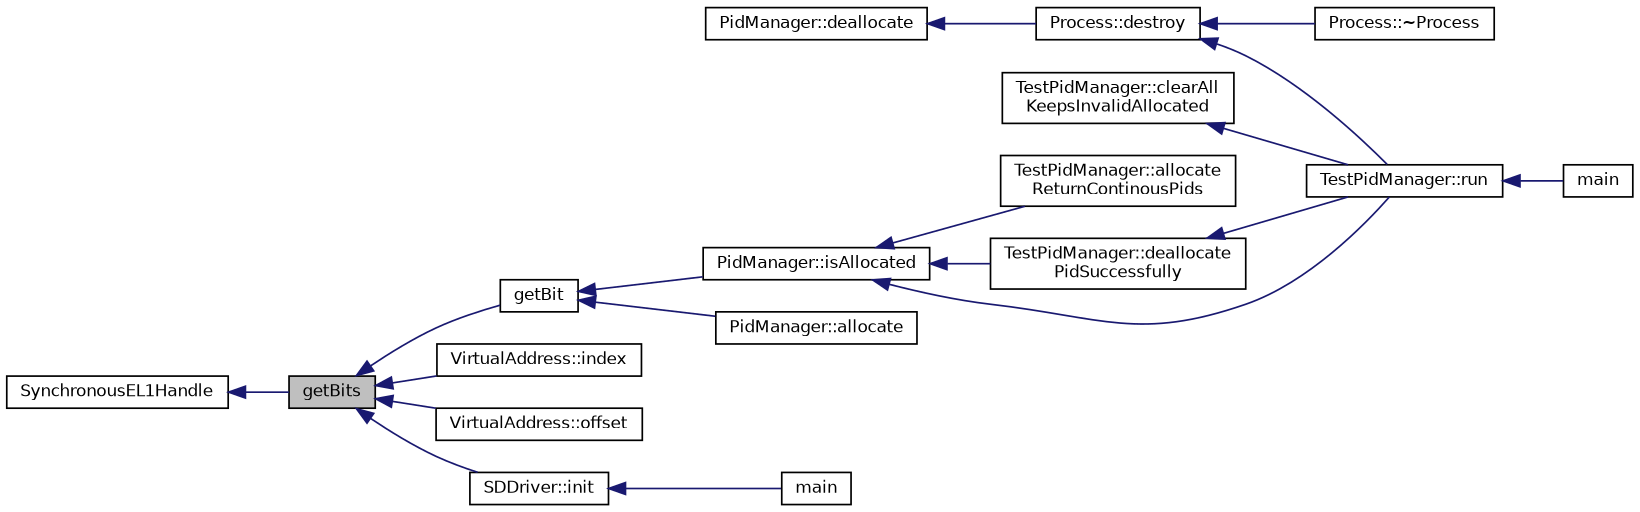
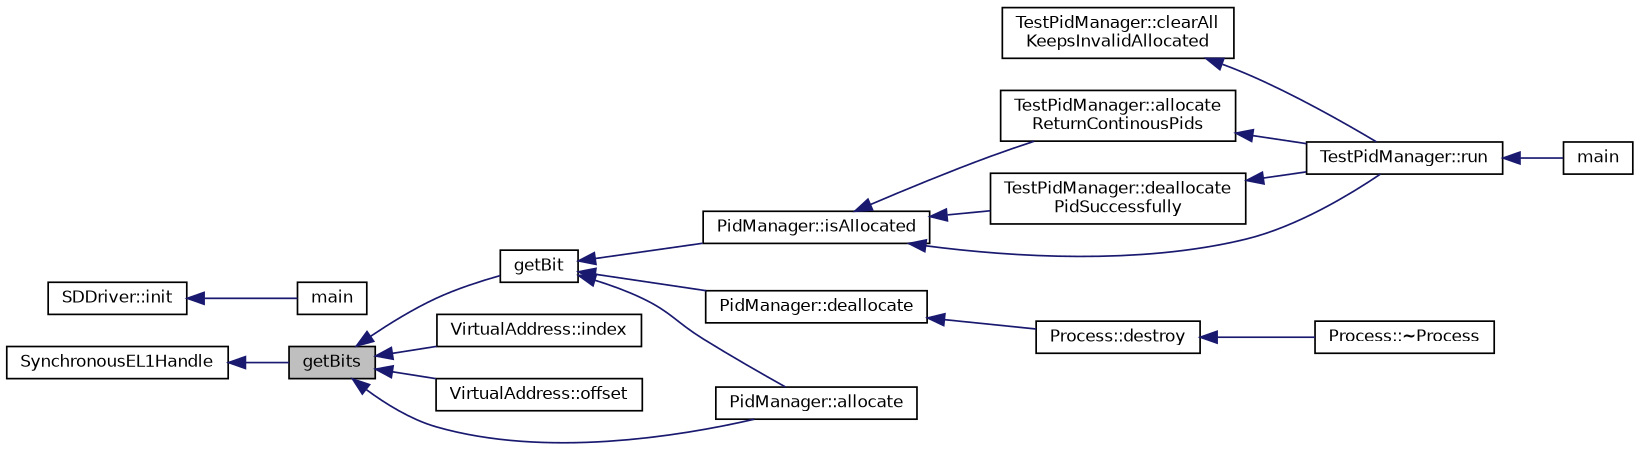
edge "TestPidManager::run" -> "Process::destroy": now "TestPidManager::run" -> "TestPidManager::allocate ReturnContinousPids"
edge "PidManager::deallocate" -> "getBit": added
edge "SDDriver::init" -> "getBits": now "PidManager::allocate" -> "getBits"
